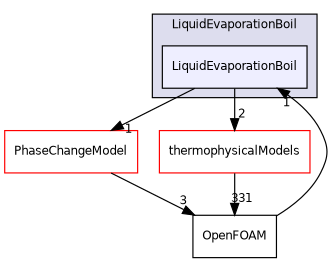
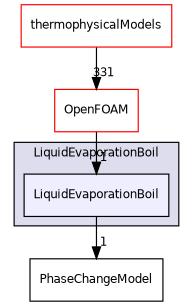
edge "LiquidEvaporationBoil" -> "thermophysicalModels": removed
node "PhaseChangeModel": color red -> black
edge "PhaseChangeModel" -> "OpenFOAM": removed
node "OpenFOAM": color black -> red
